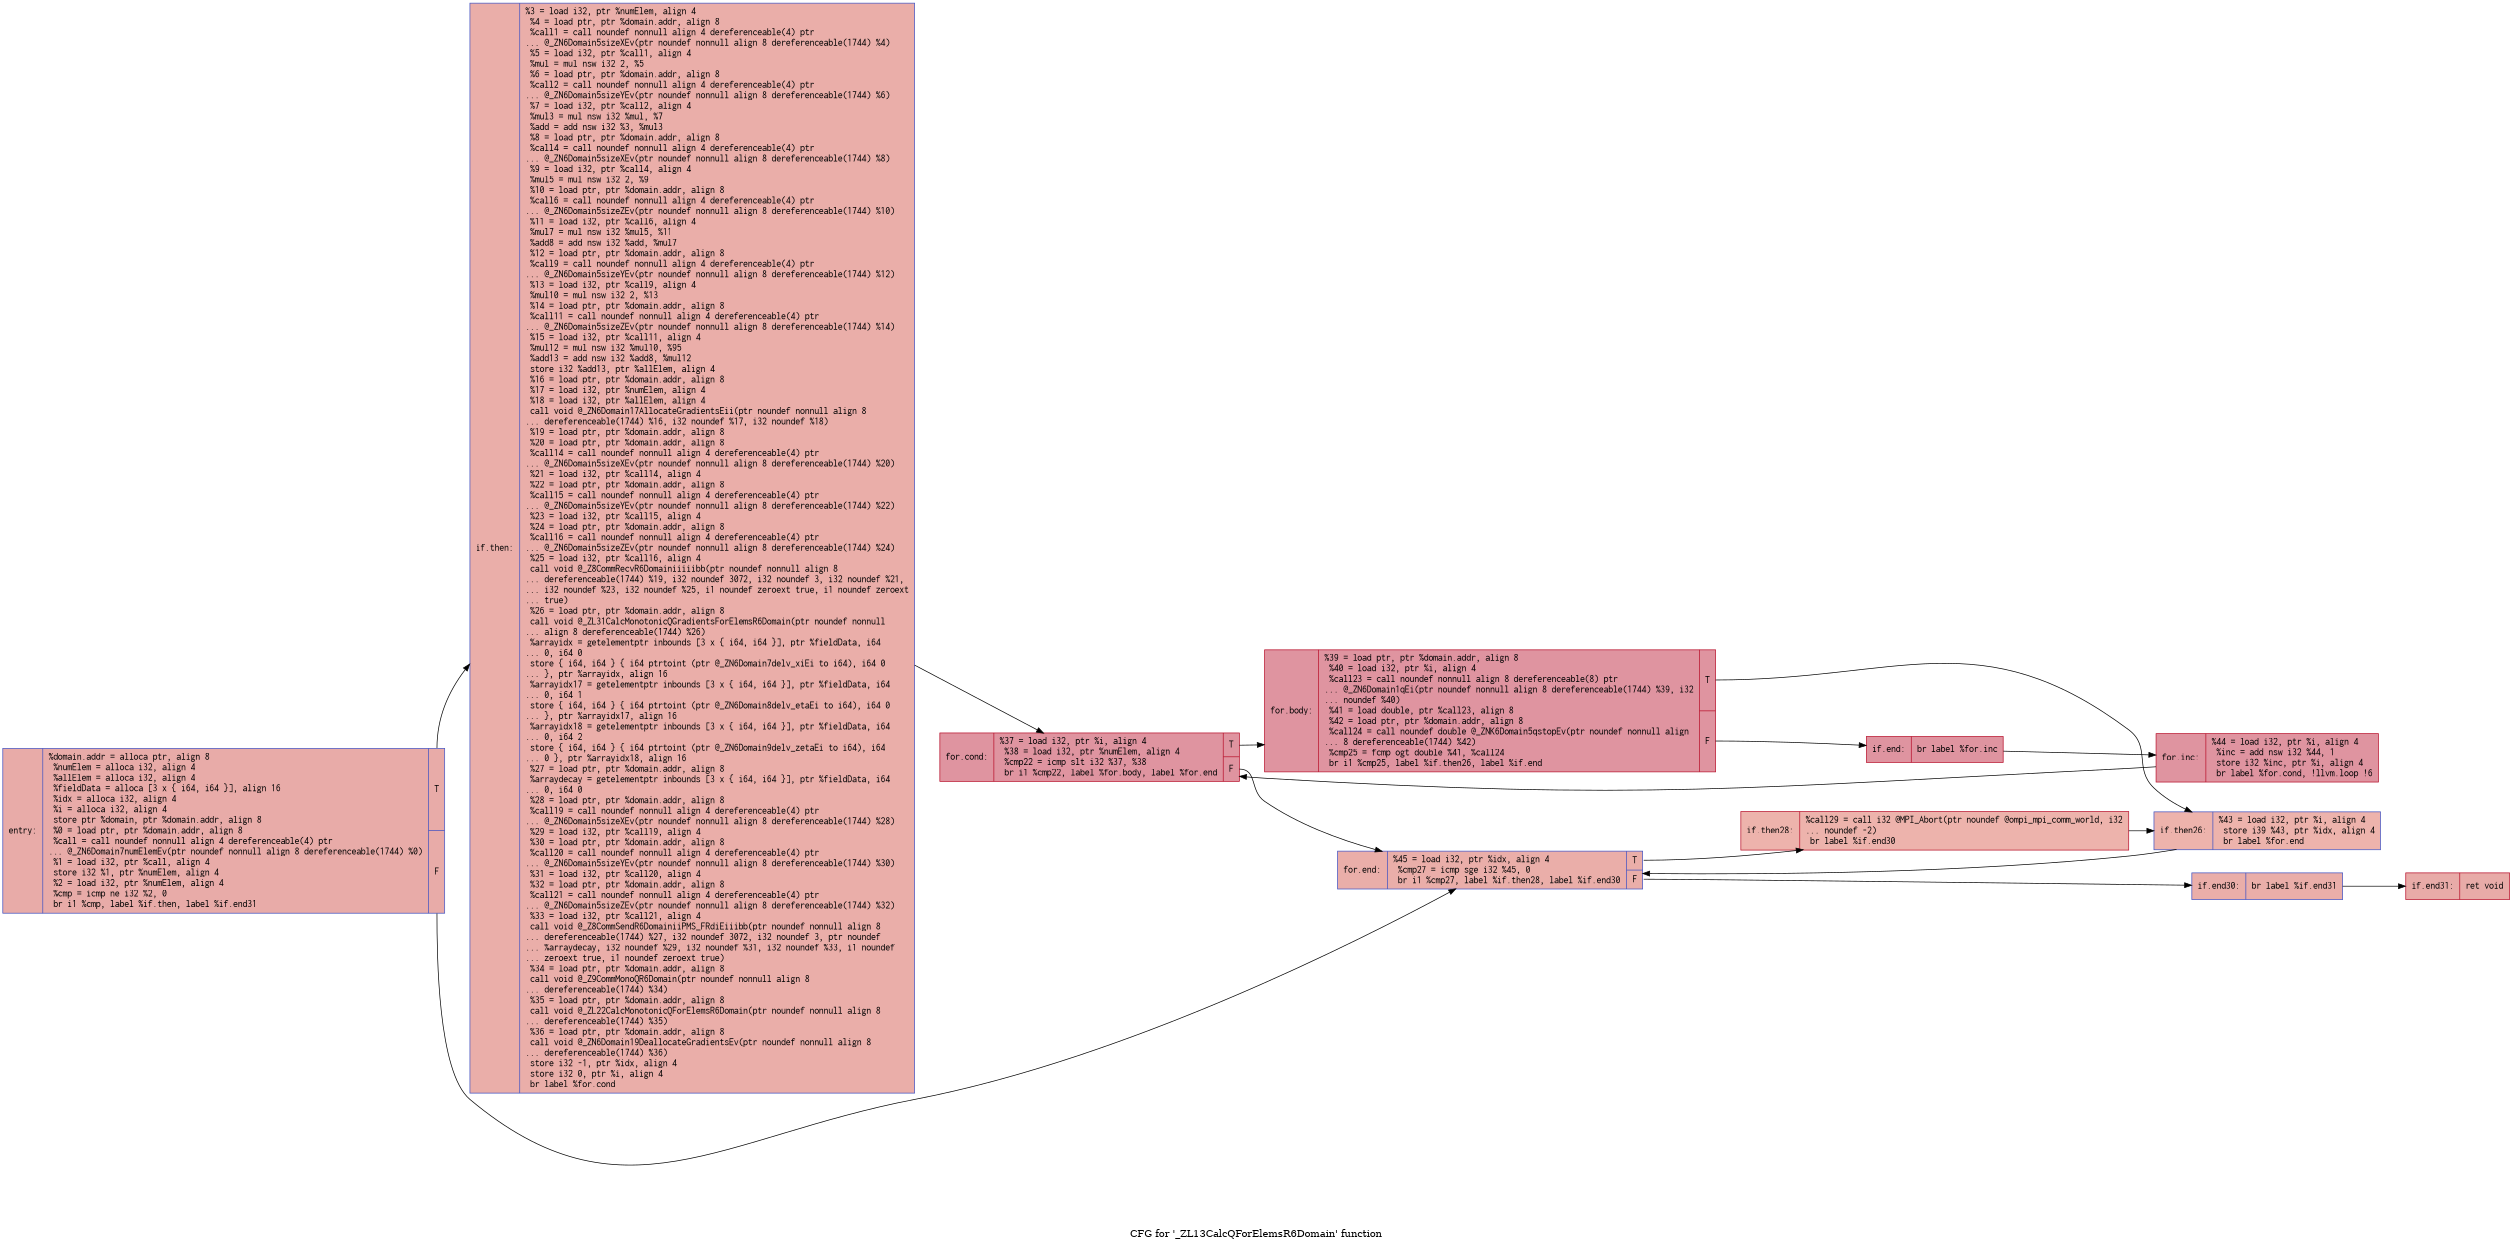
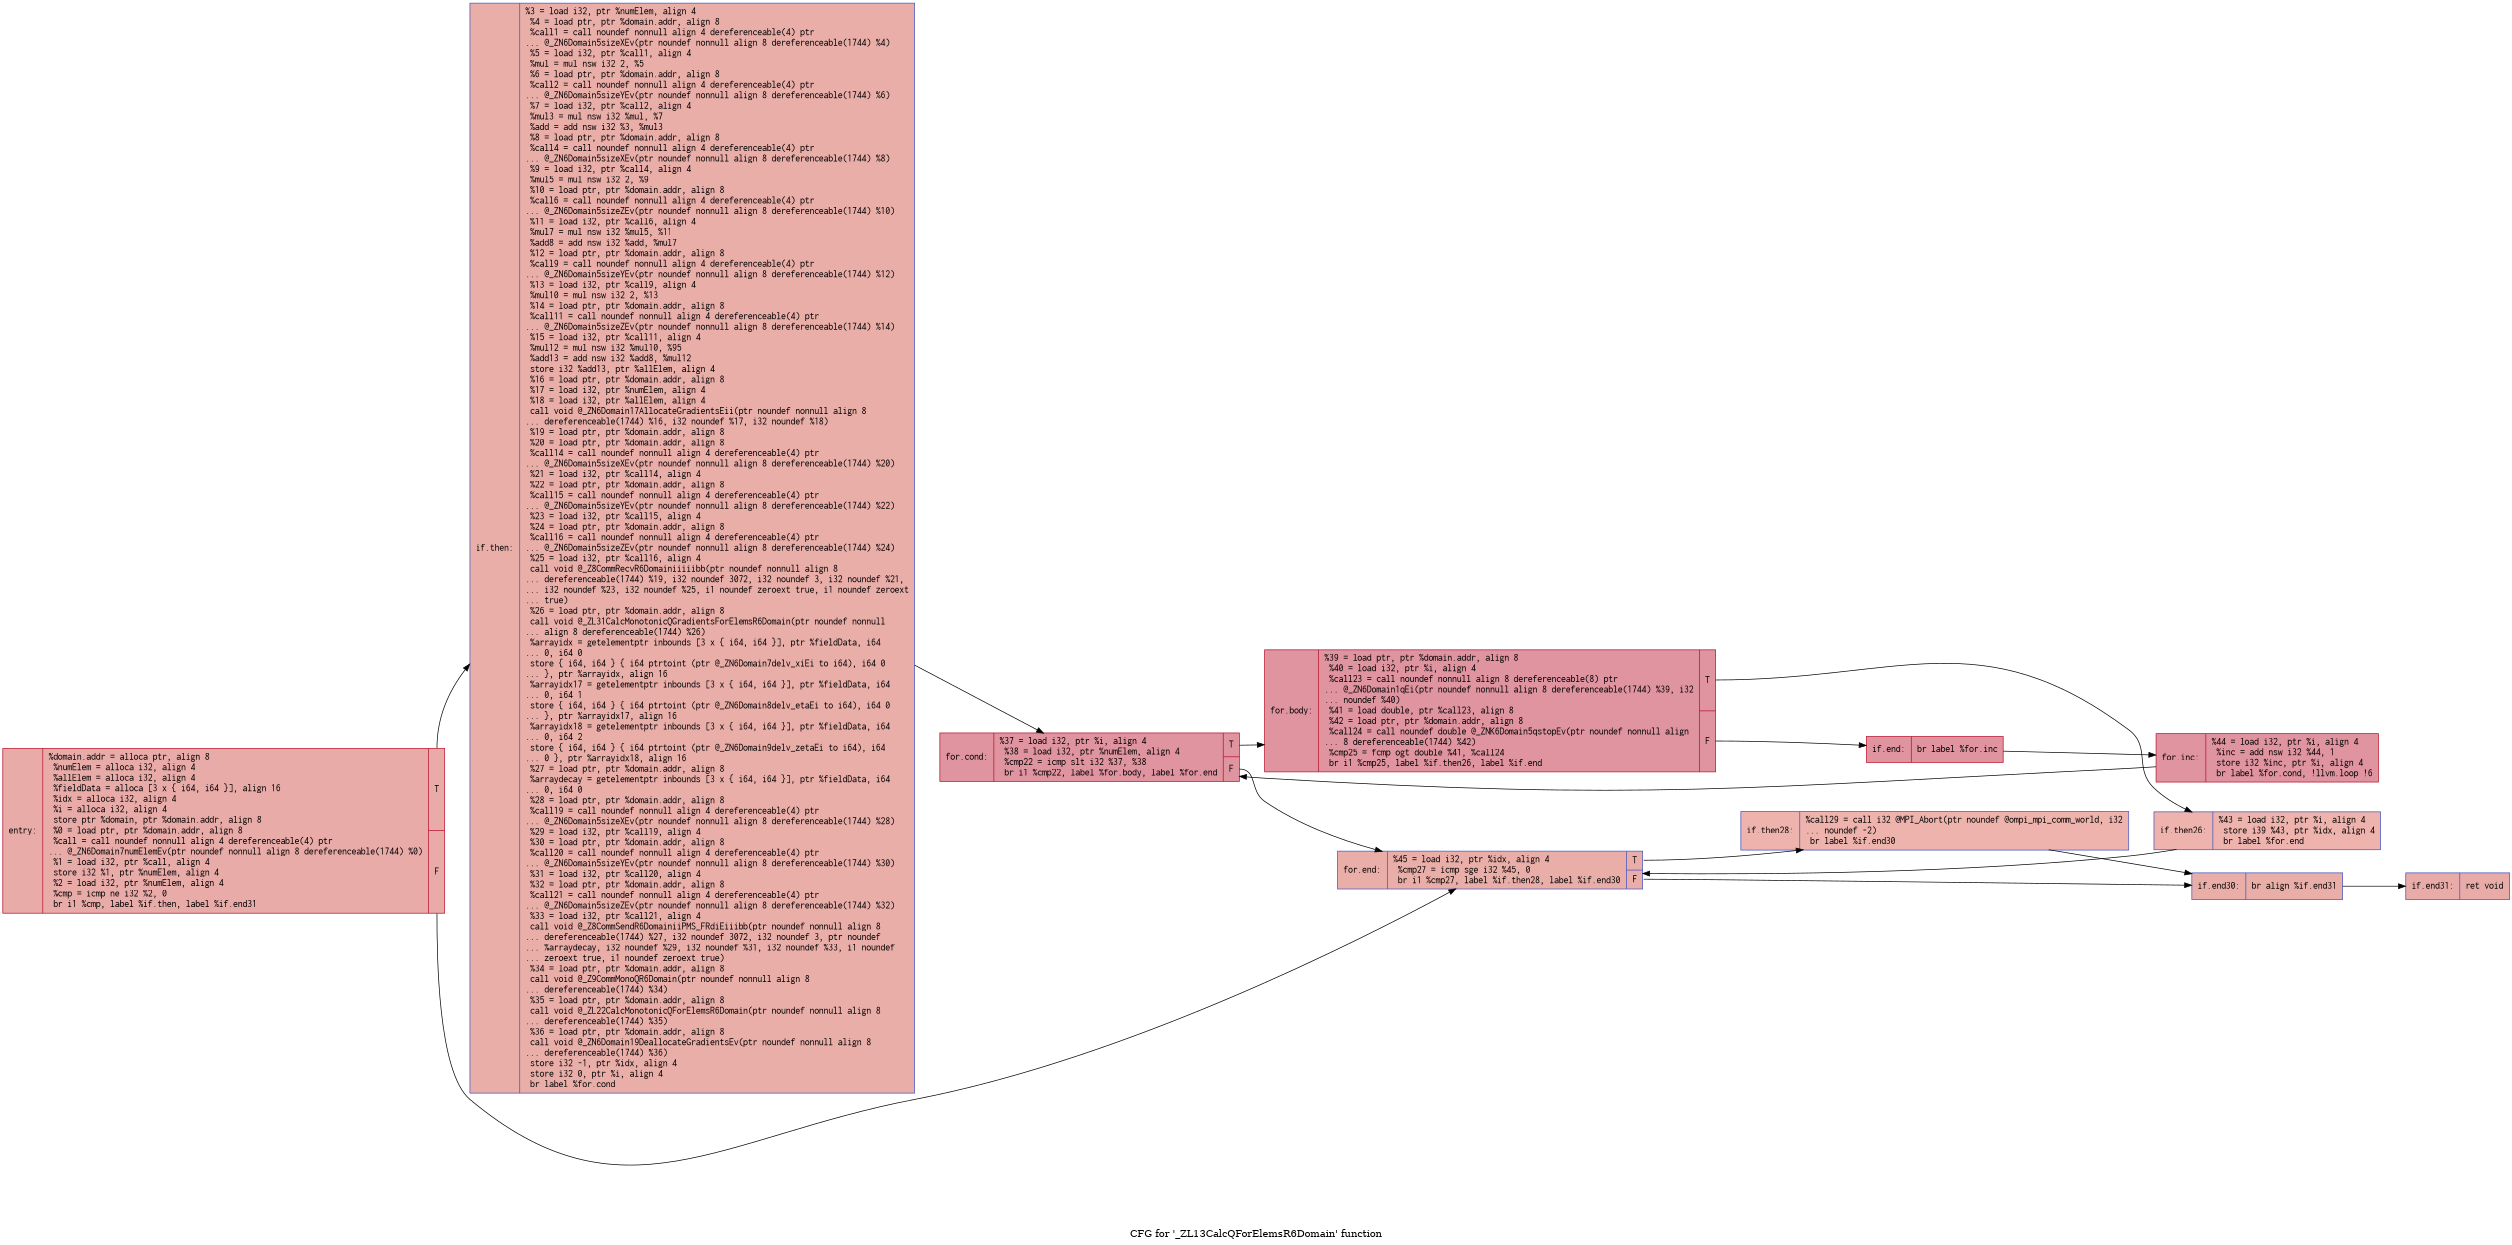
node "entry:": color #3d50c3ff -> #b70d28ff
node "if.then28:": color #b70d28ff -> #3d50c3ff
edge "if.then28:" -> "if.then26:": now "if.then28:" -> "if.end30:"
node "if.end30:": text "br label %if.end31" -> "br align %if.end31"
node "if.end31:": color #b70d28ff -> #3d50c3ff
